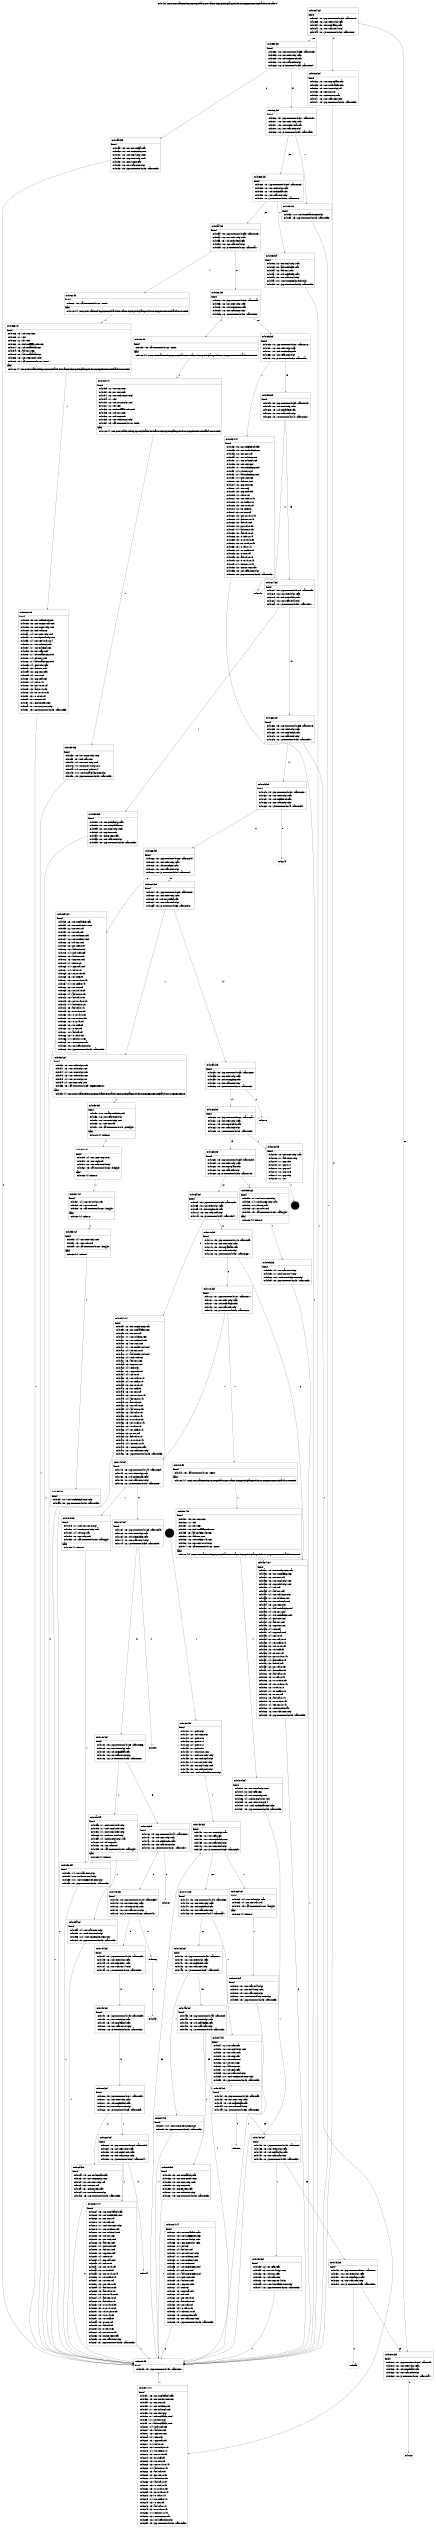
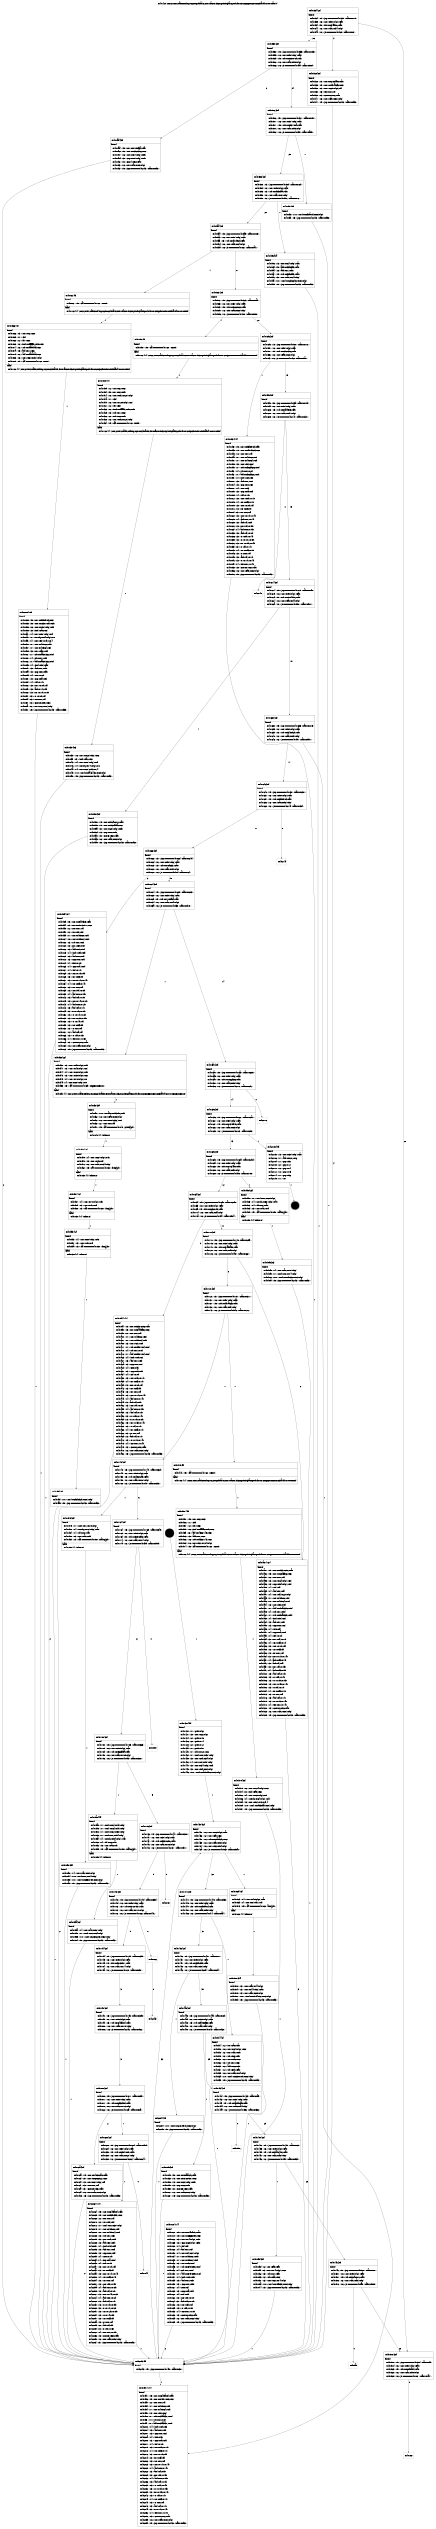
edge "0x401fd1 [147]" -> "0x4021b3 [5]": reversed
